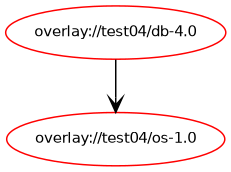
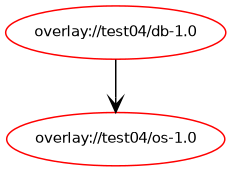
node "overlay://test04/db-4.0": label "overlay://test04/db-4.0" -> "overlay://test04/db-1.0"
